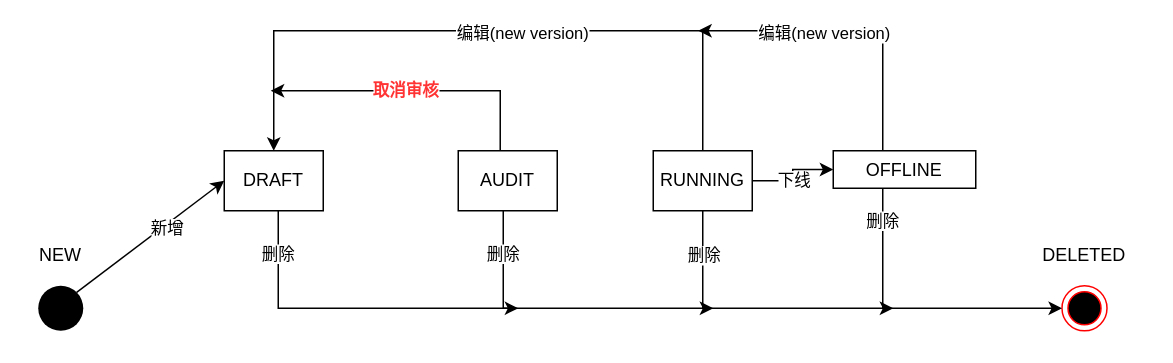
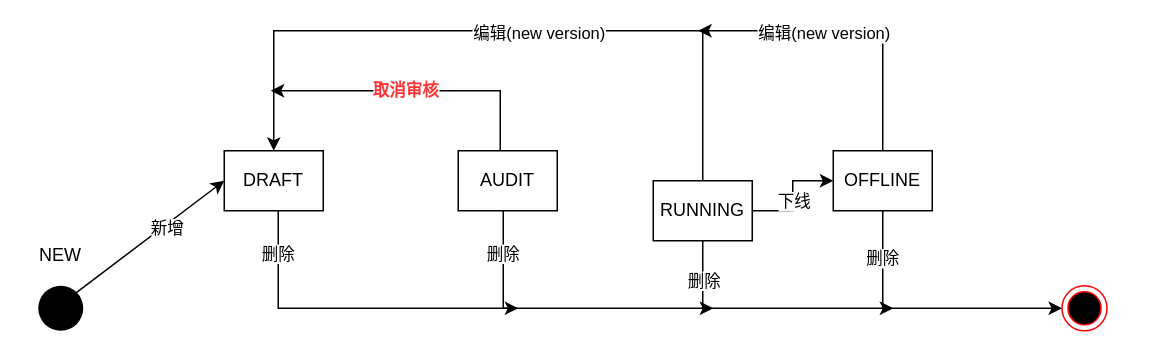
node "OFFLINE": size 143x38 -> 99x60
node "RUNNING": moved (703, 181) -> (703, 211)
node "DELETED": removed
